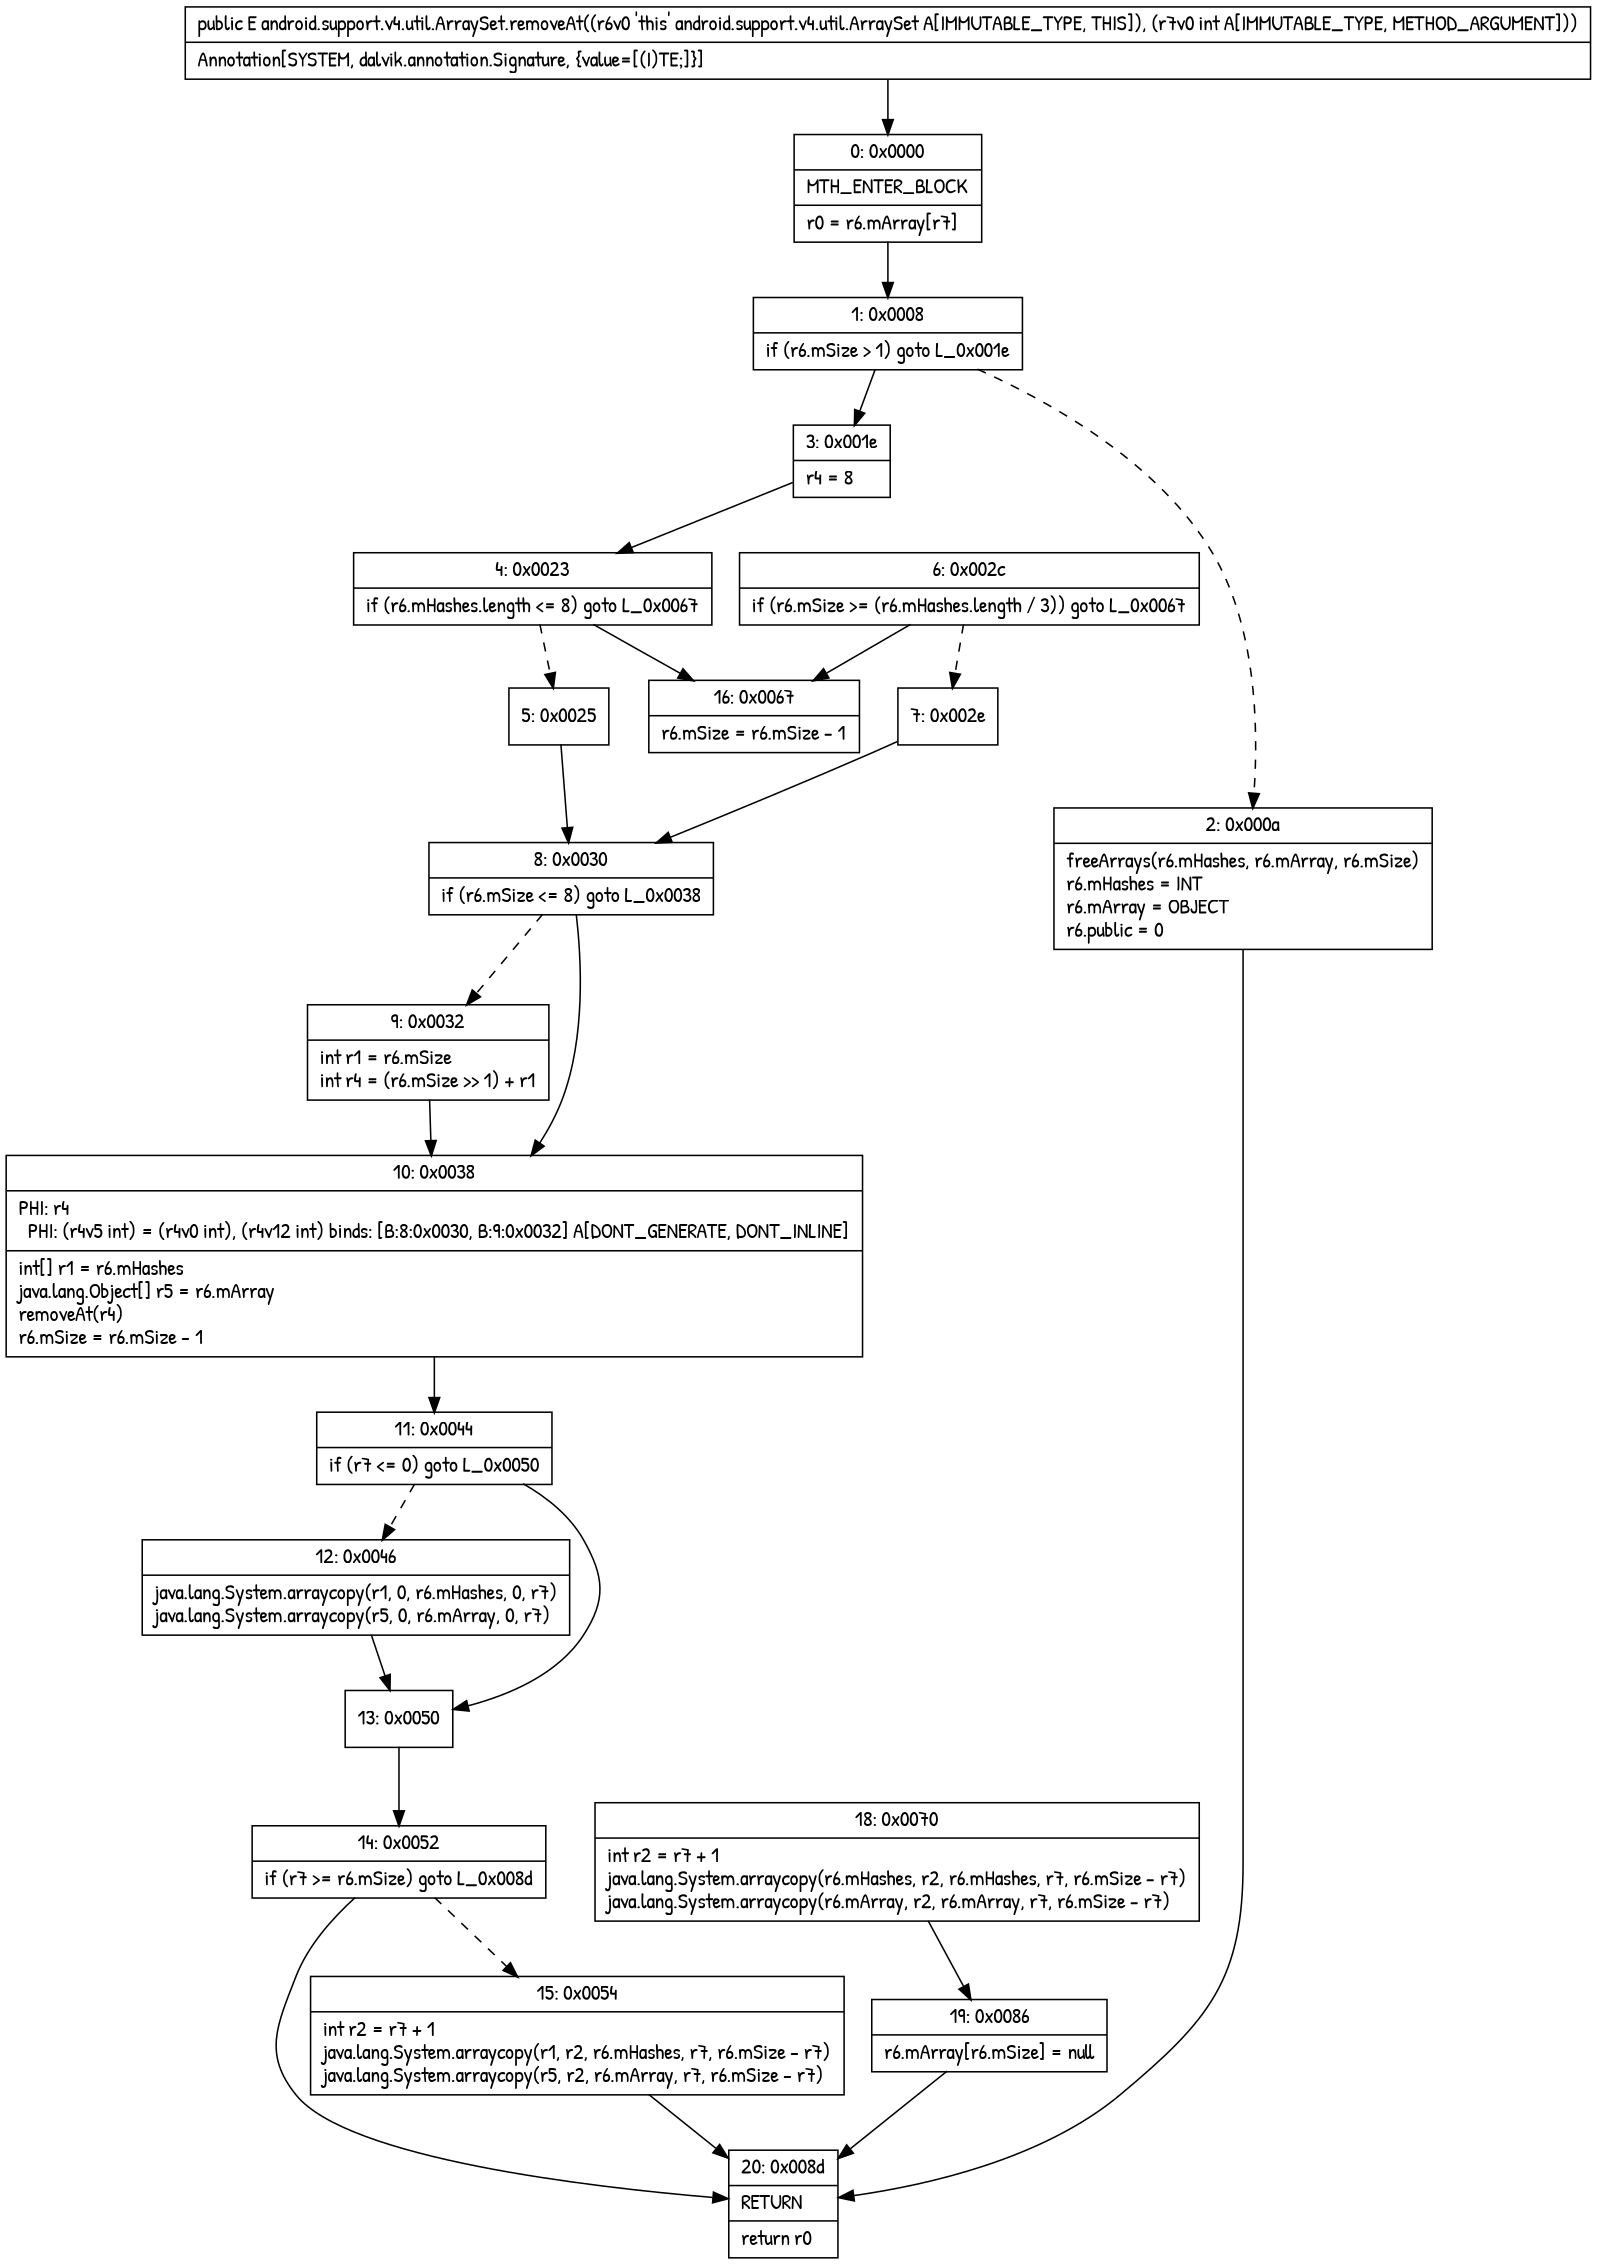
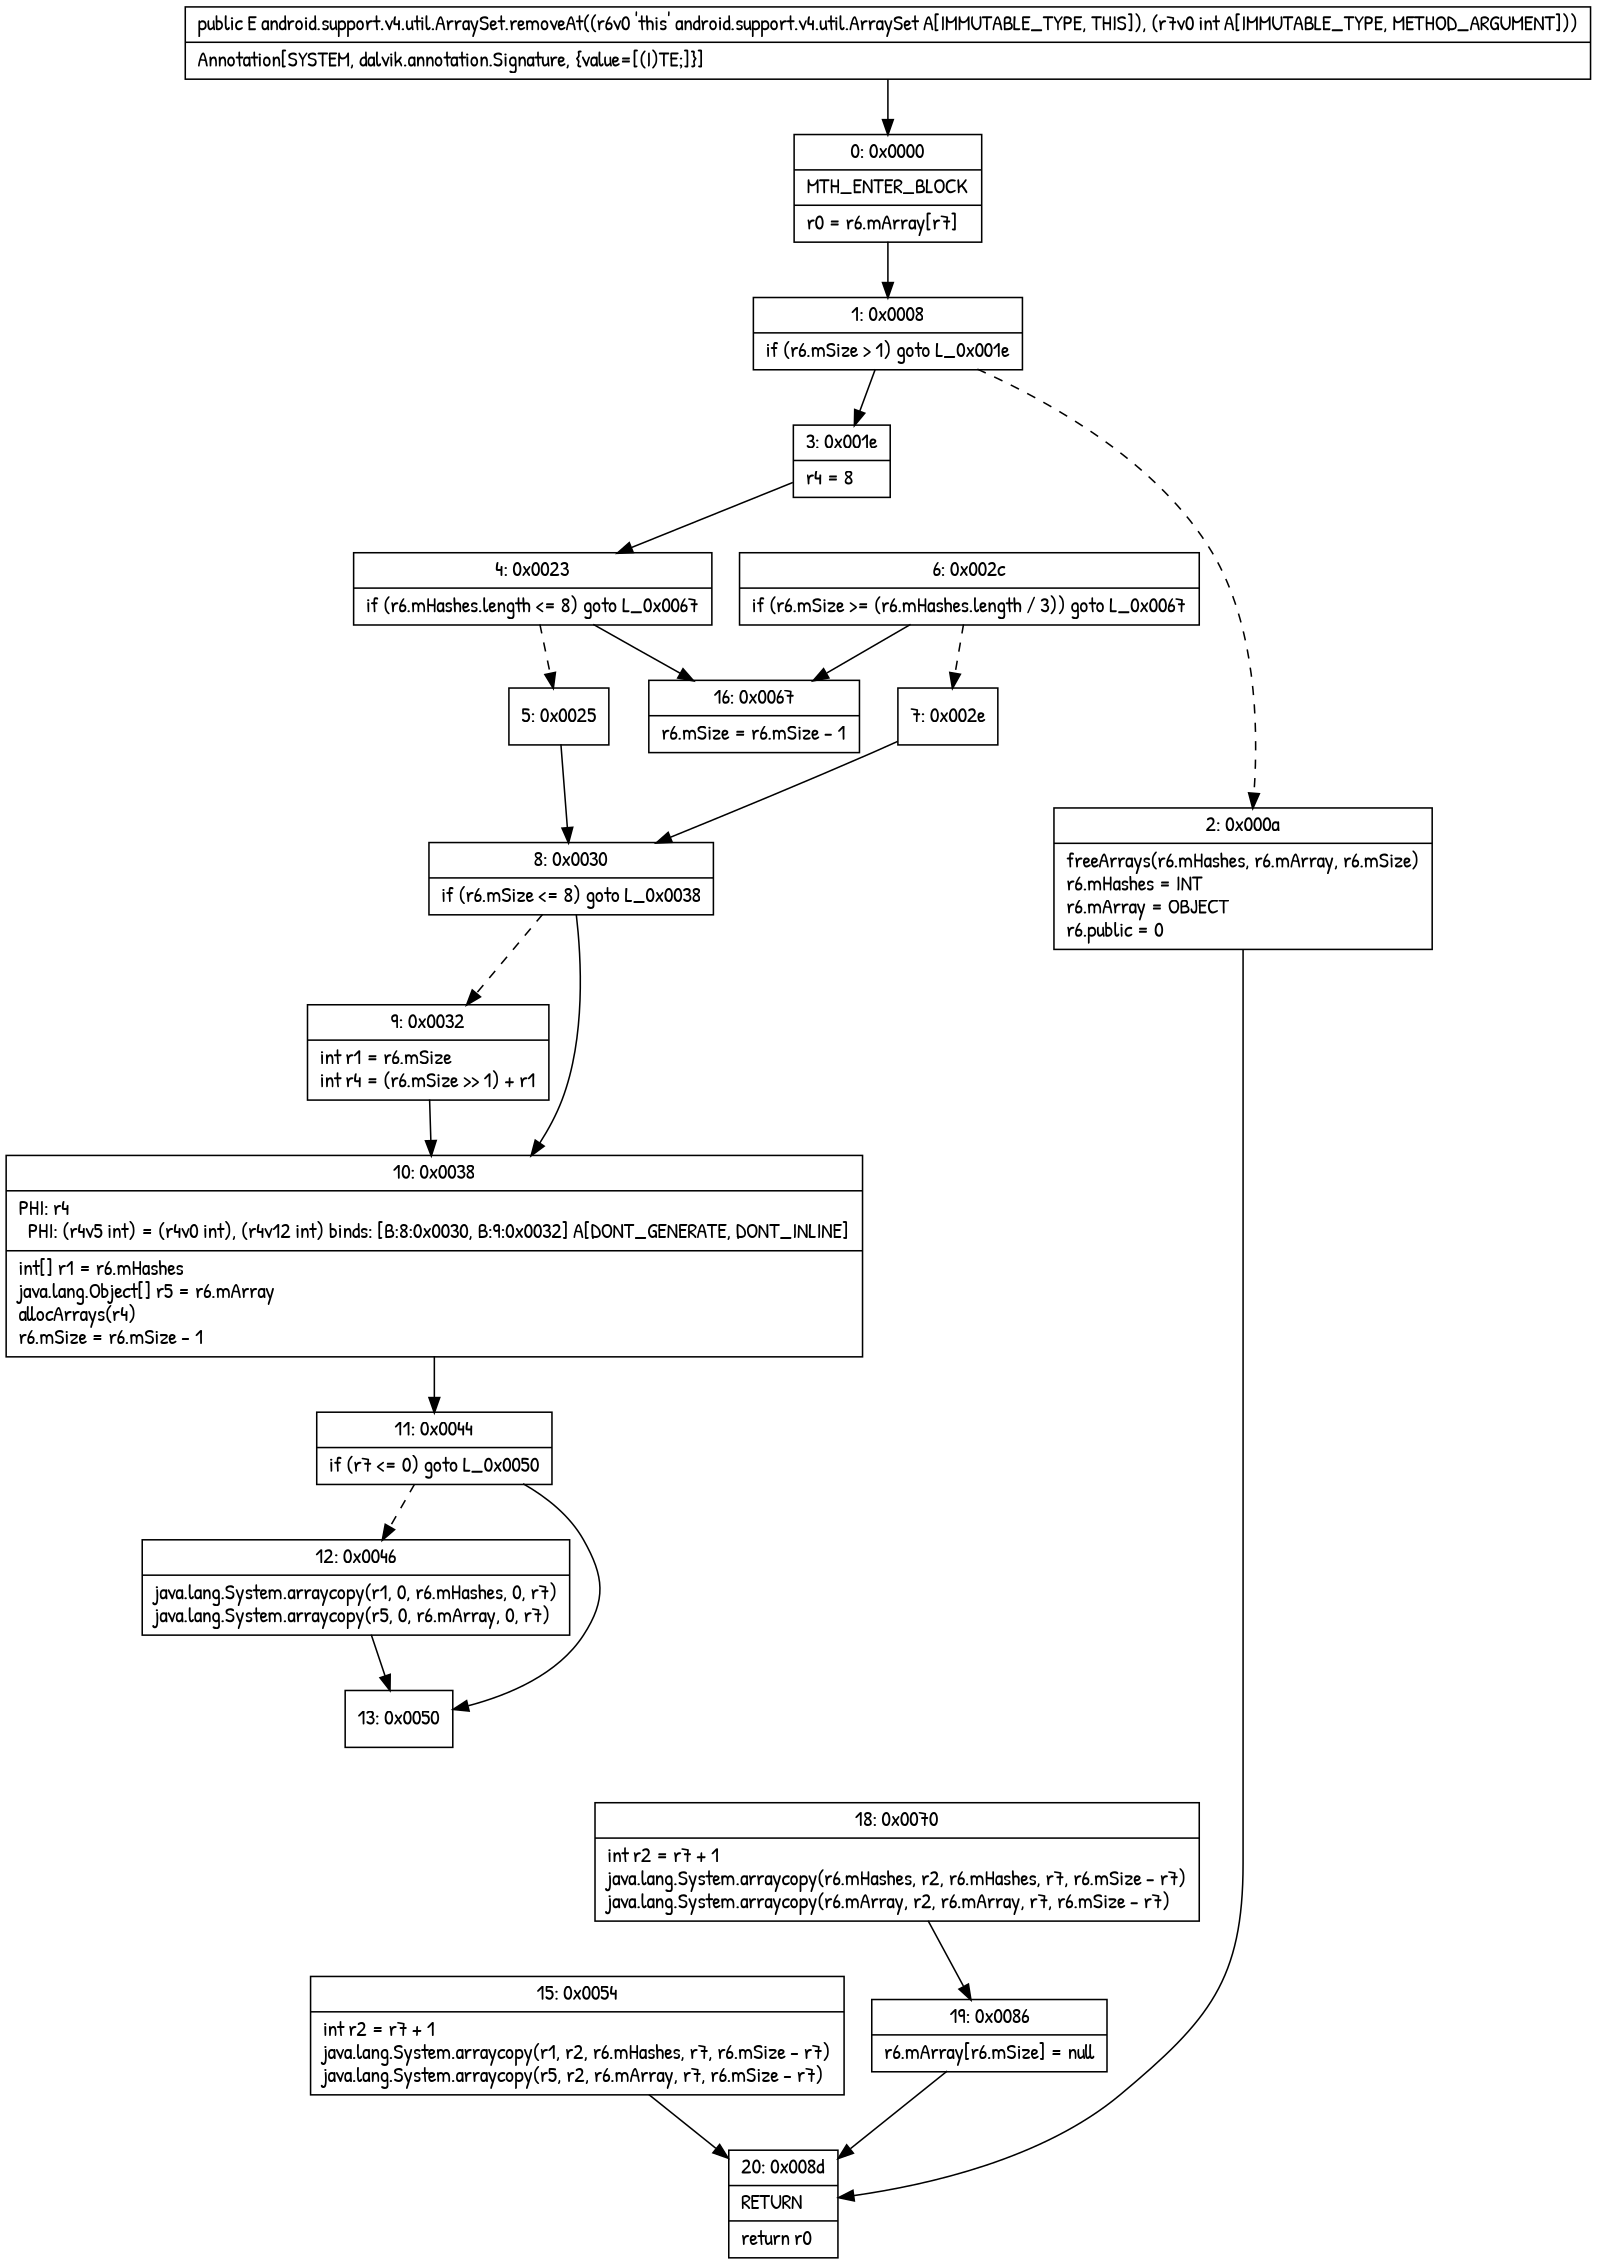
node "10: 0x0038": text "removeAt(r4)" -> "allocArrays(r4)"
node "14: 0x0052": removed
